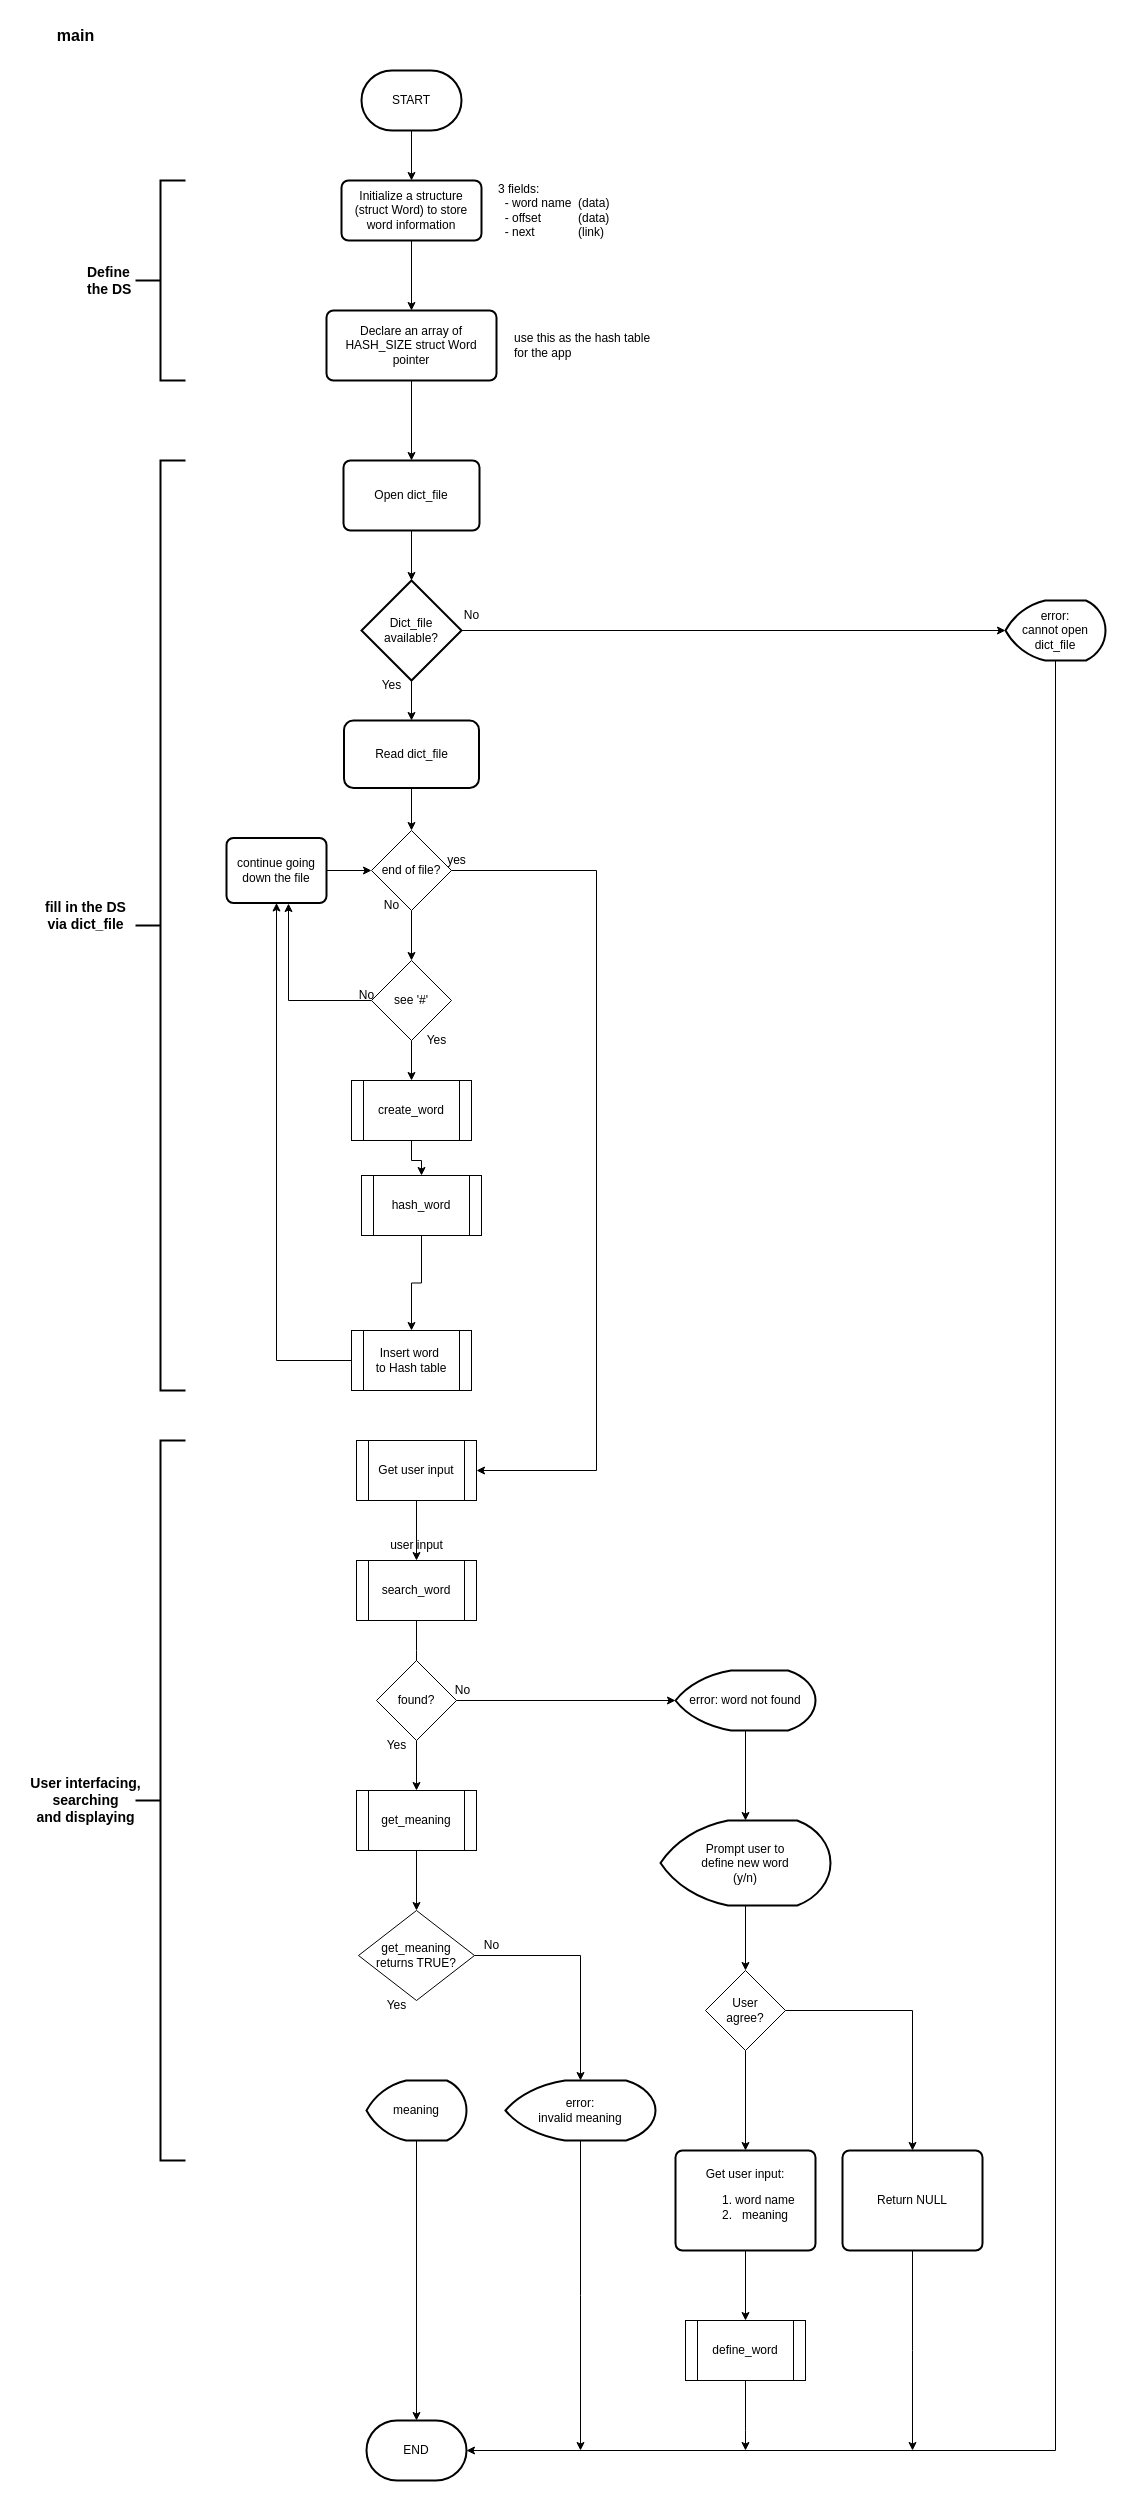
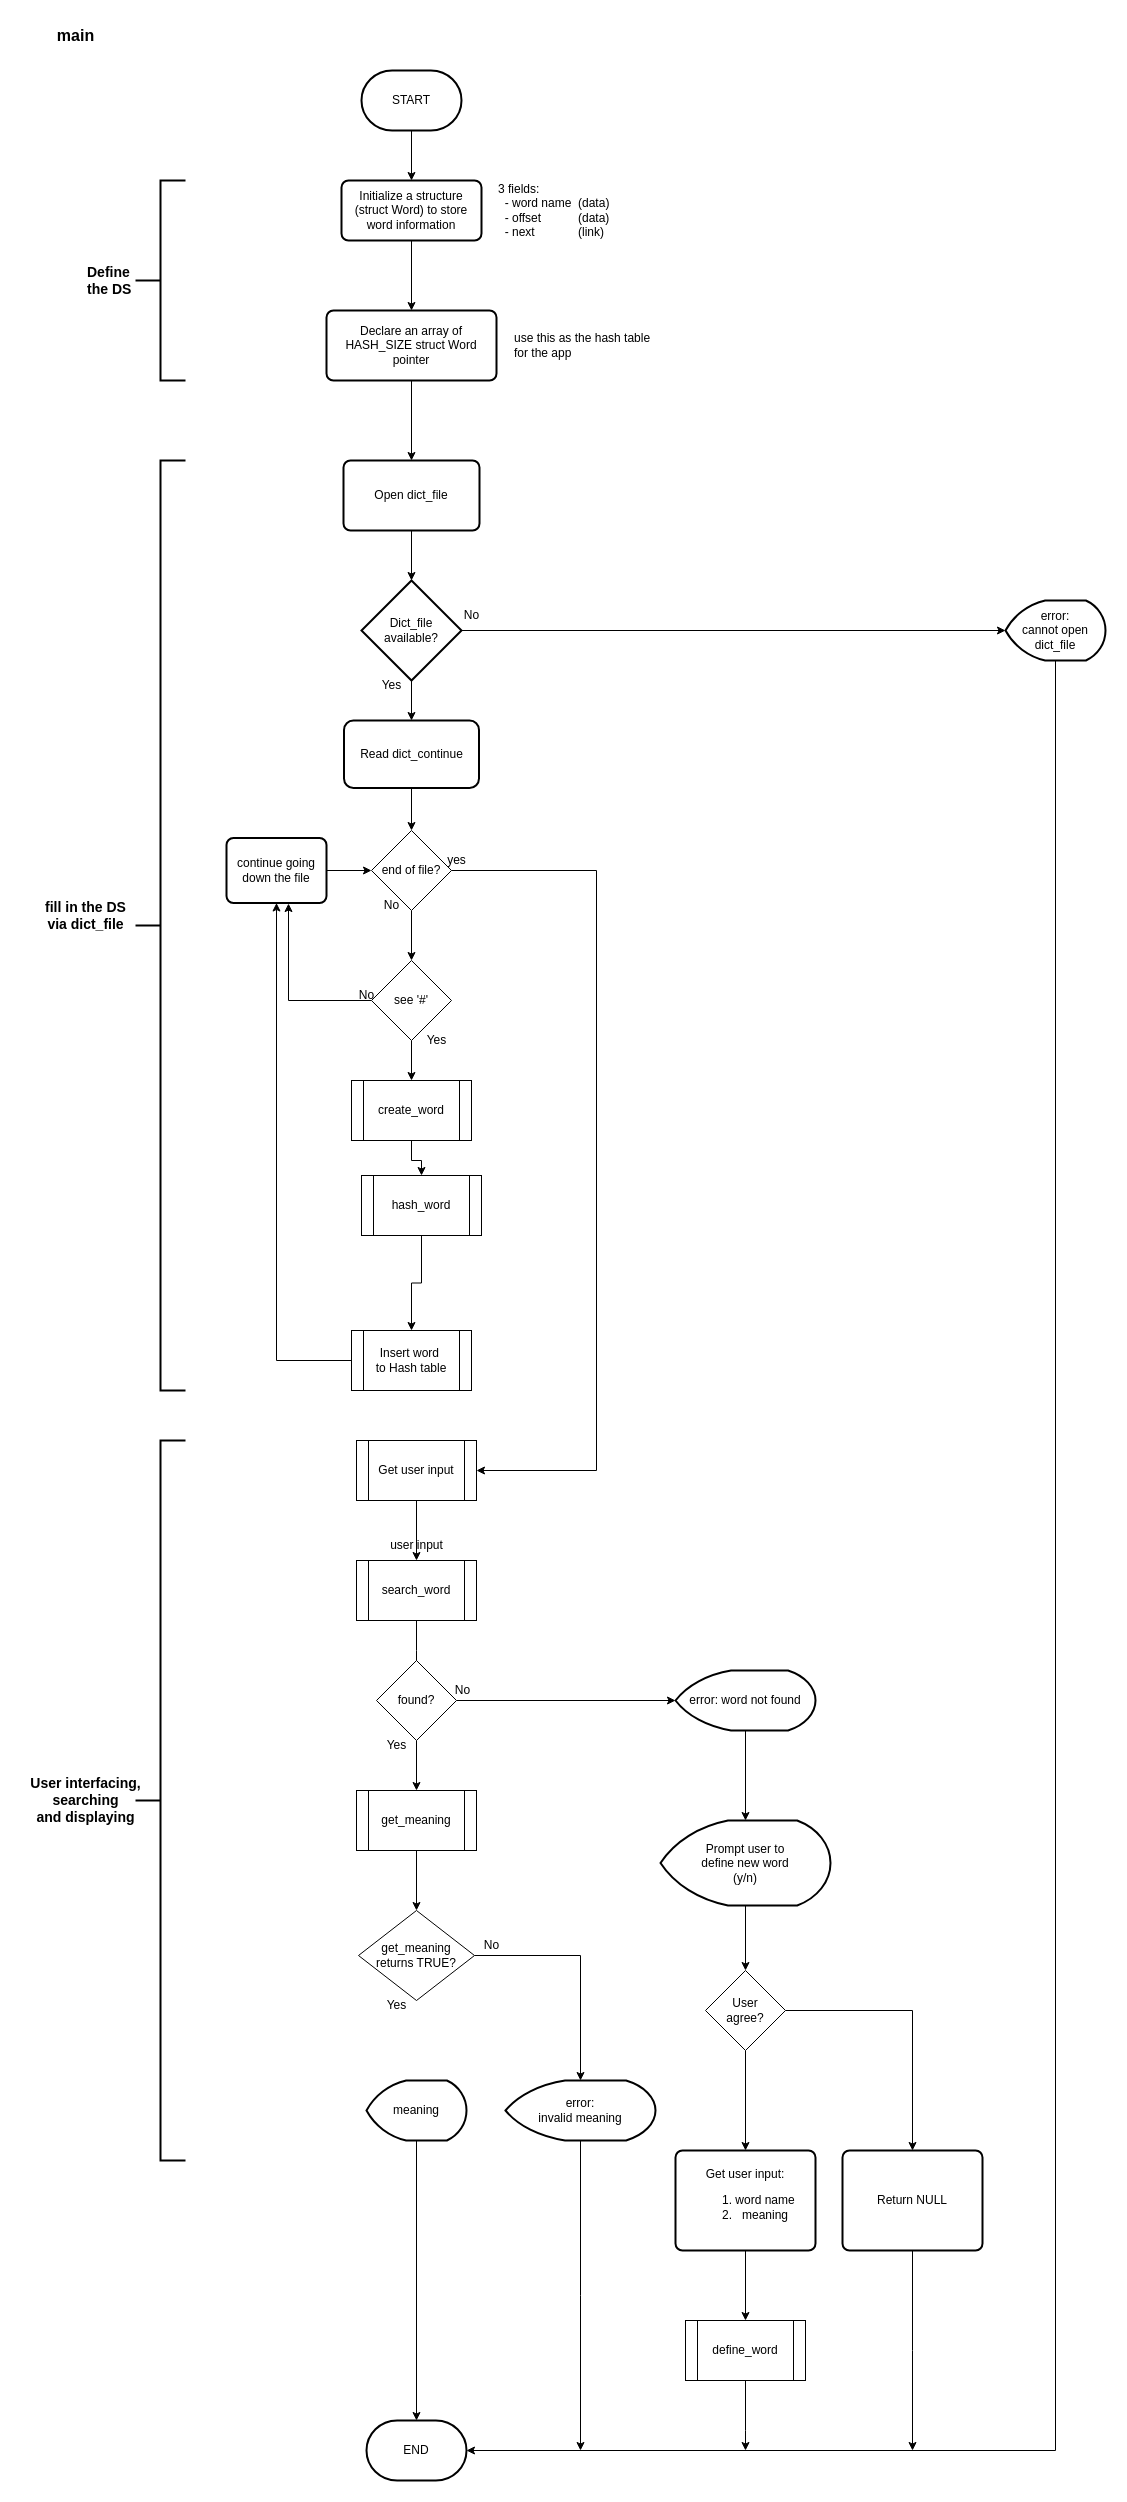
node "Read dict_file": label "Read dict_file" -> "Read dict_continue"
